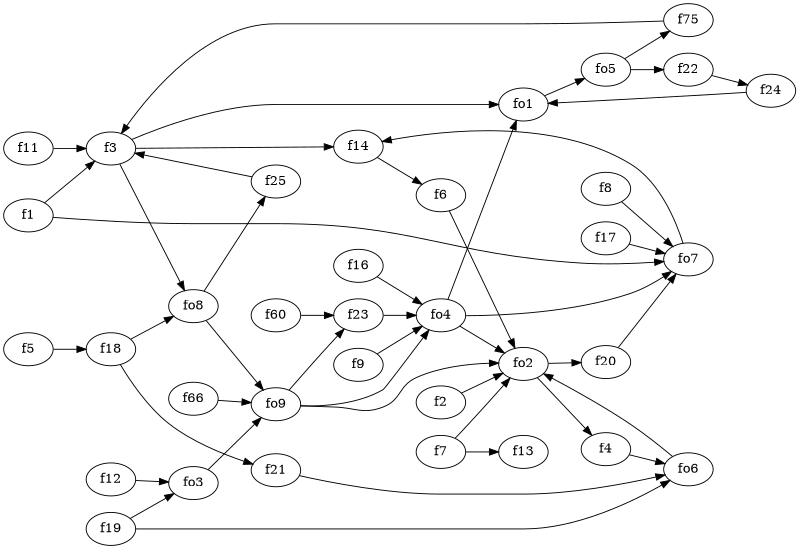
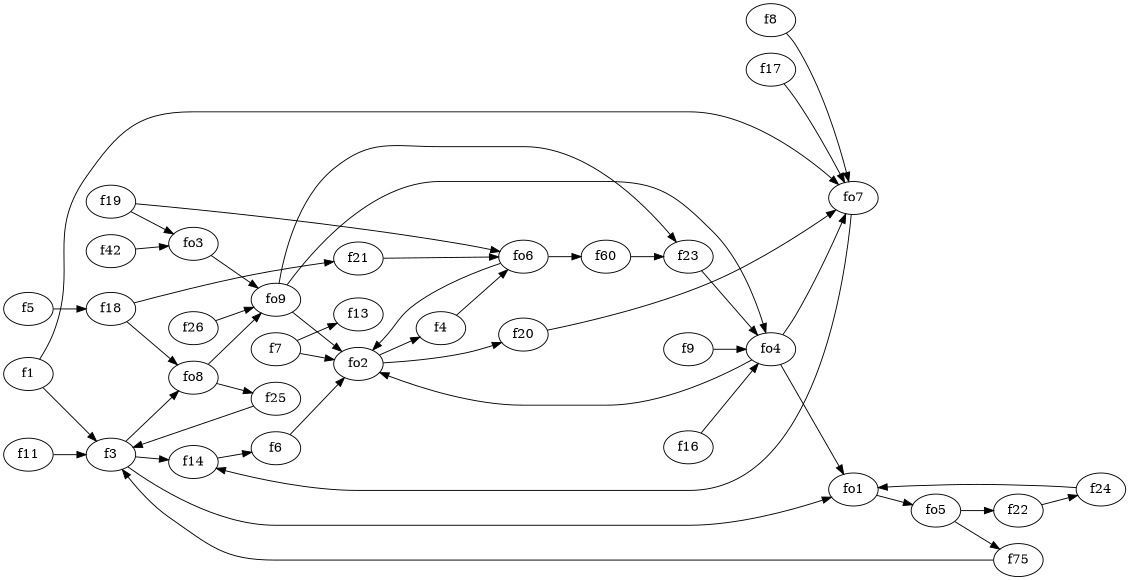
edge "fo6" -> "f60": added
node "f66": label "f66" -> "f26"
node "f2": removed
node "f12": label "f12" -> "f42"
